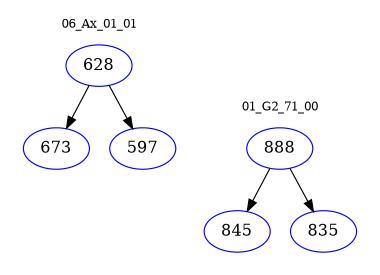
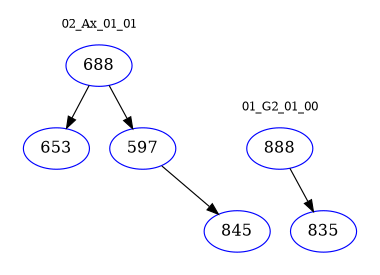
cluster "06_Ax_01_01": label "06_Ax_01_01" -> "02_Ax_01_01"
node "628": label "628" -> "688"
cluster "01_G2_71_00": label "01_G2_71_00" -> "01_G2_01_00"
node "673": label "673" -> "653"
edge "888" -> "845": now "597" -> "845"
